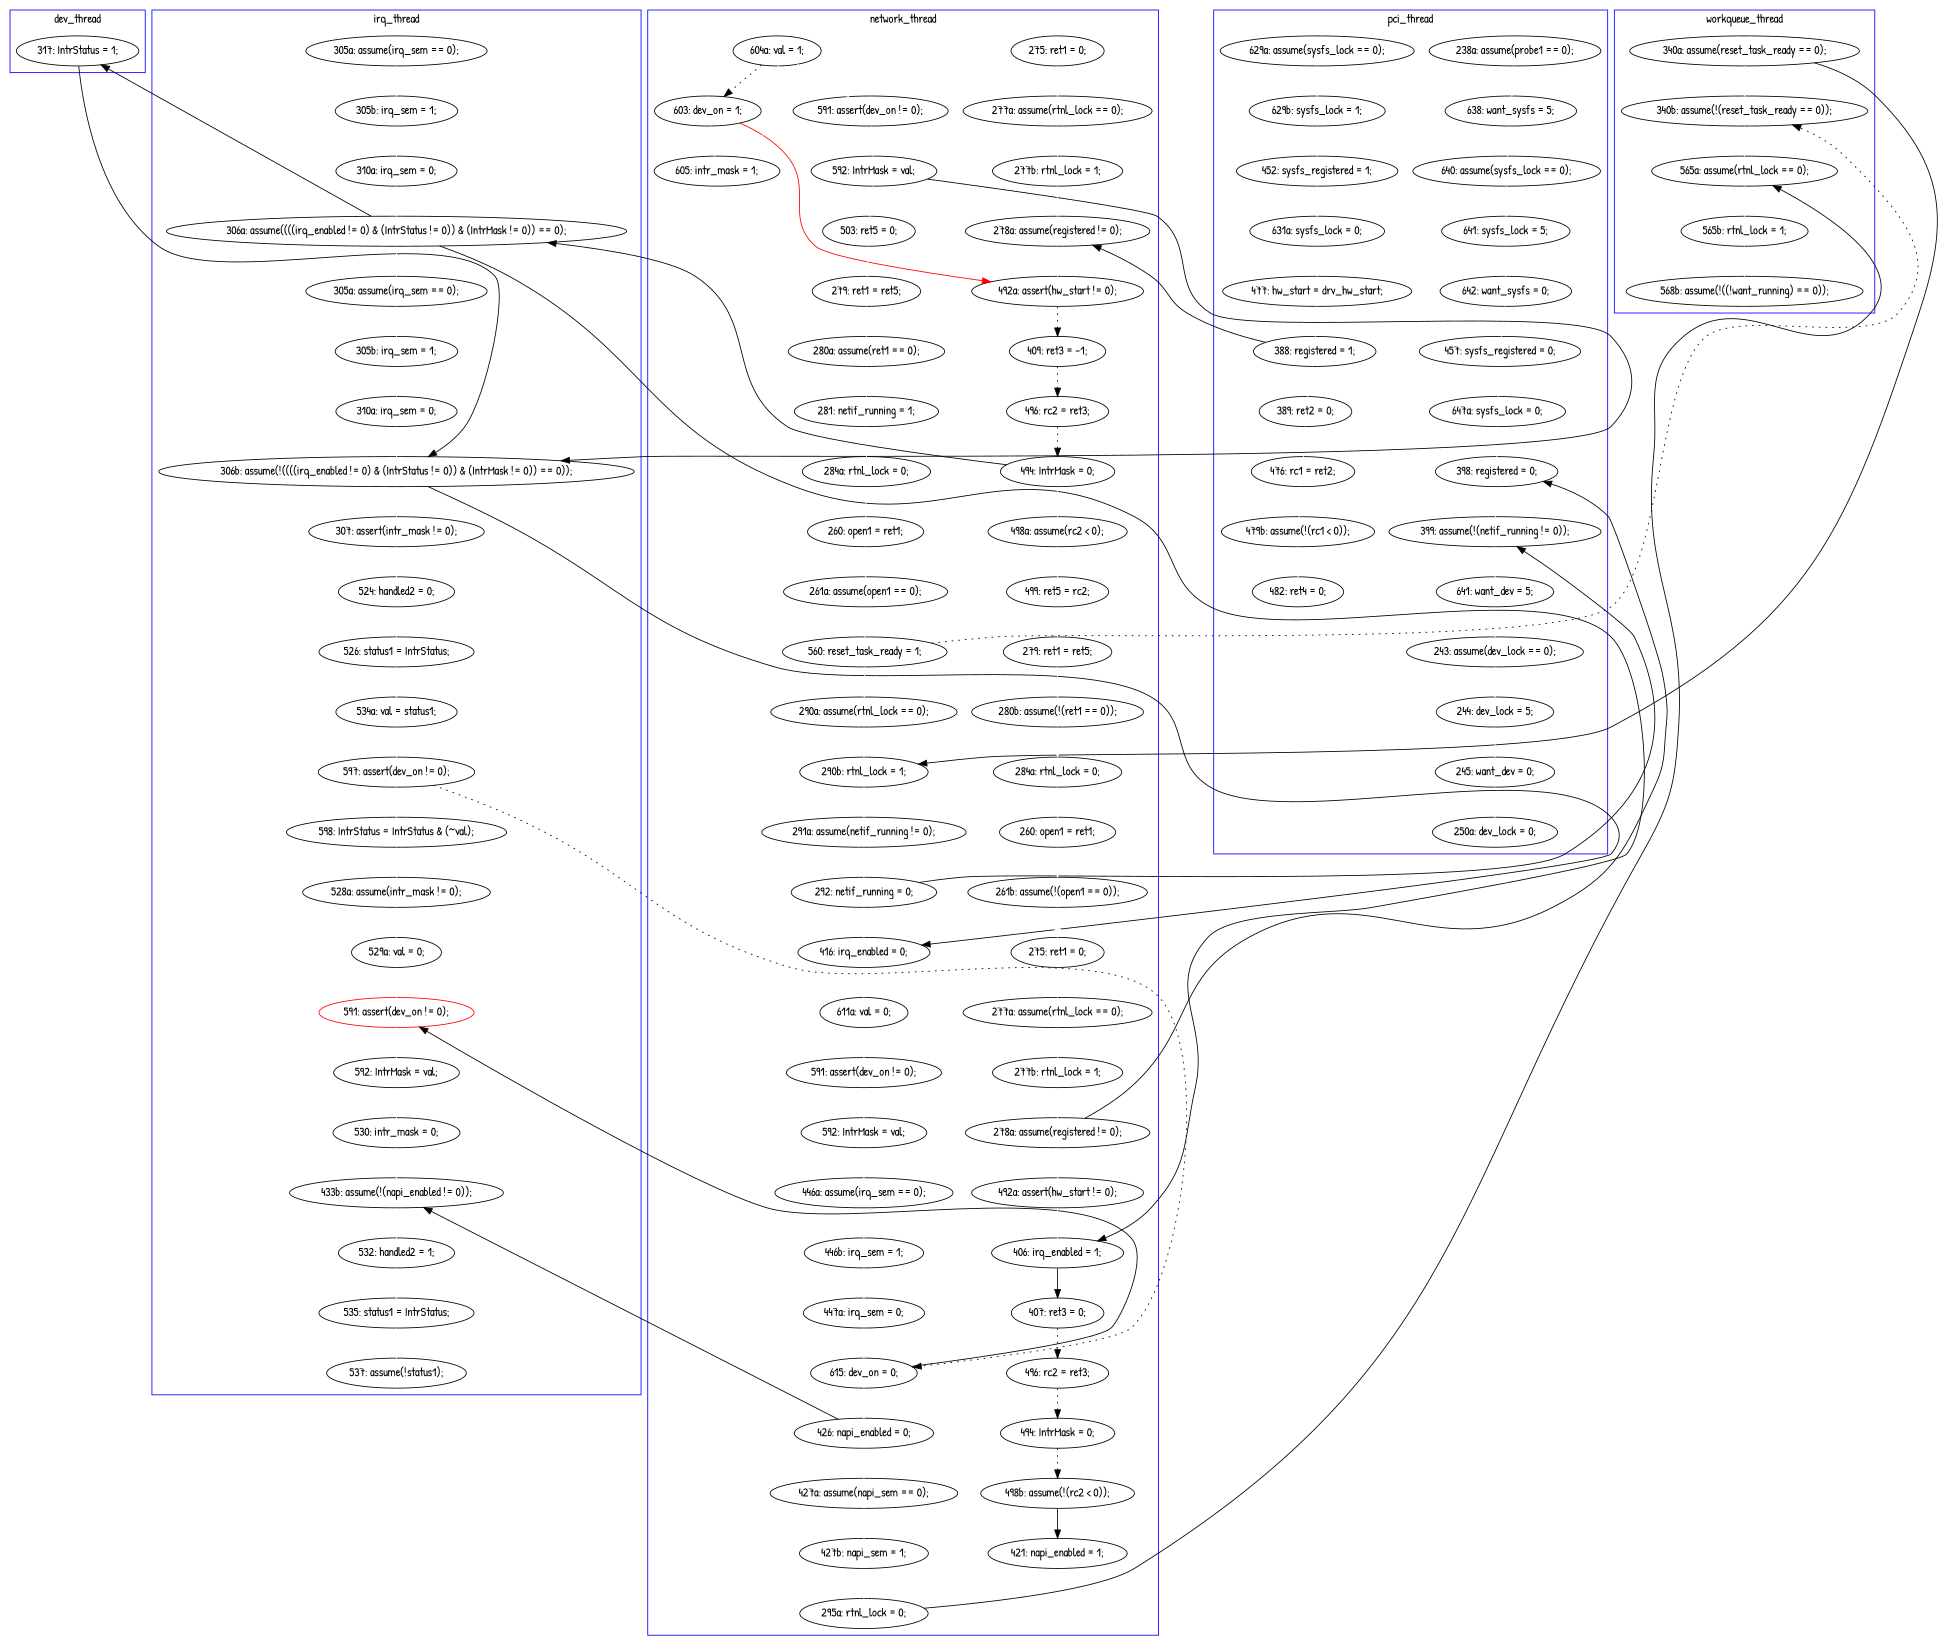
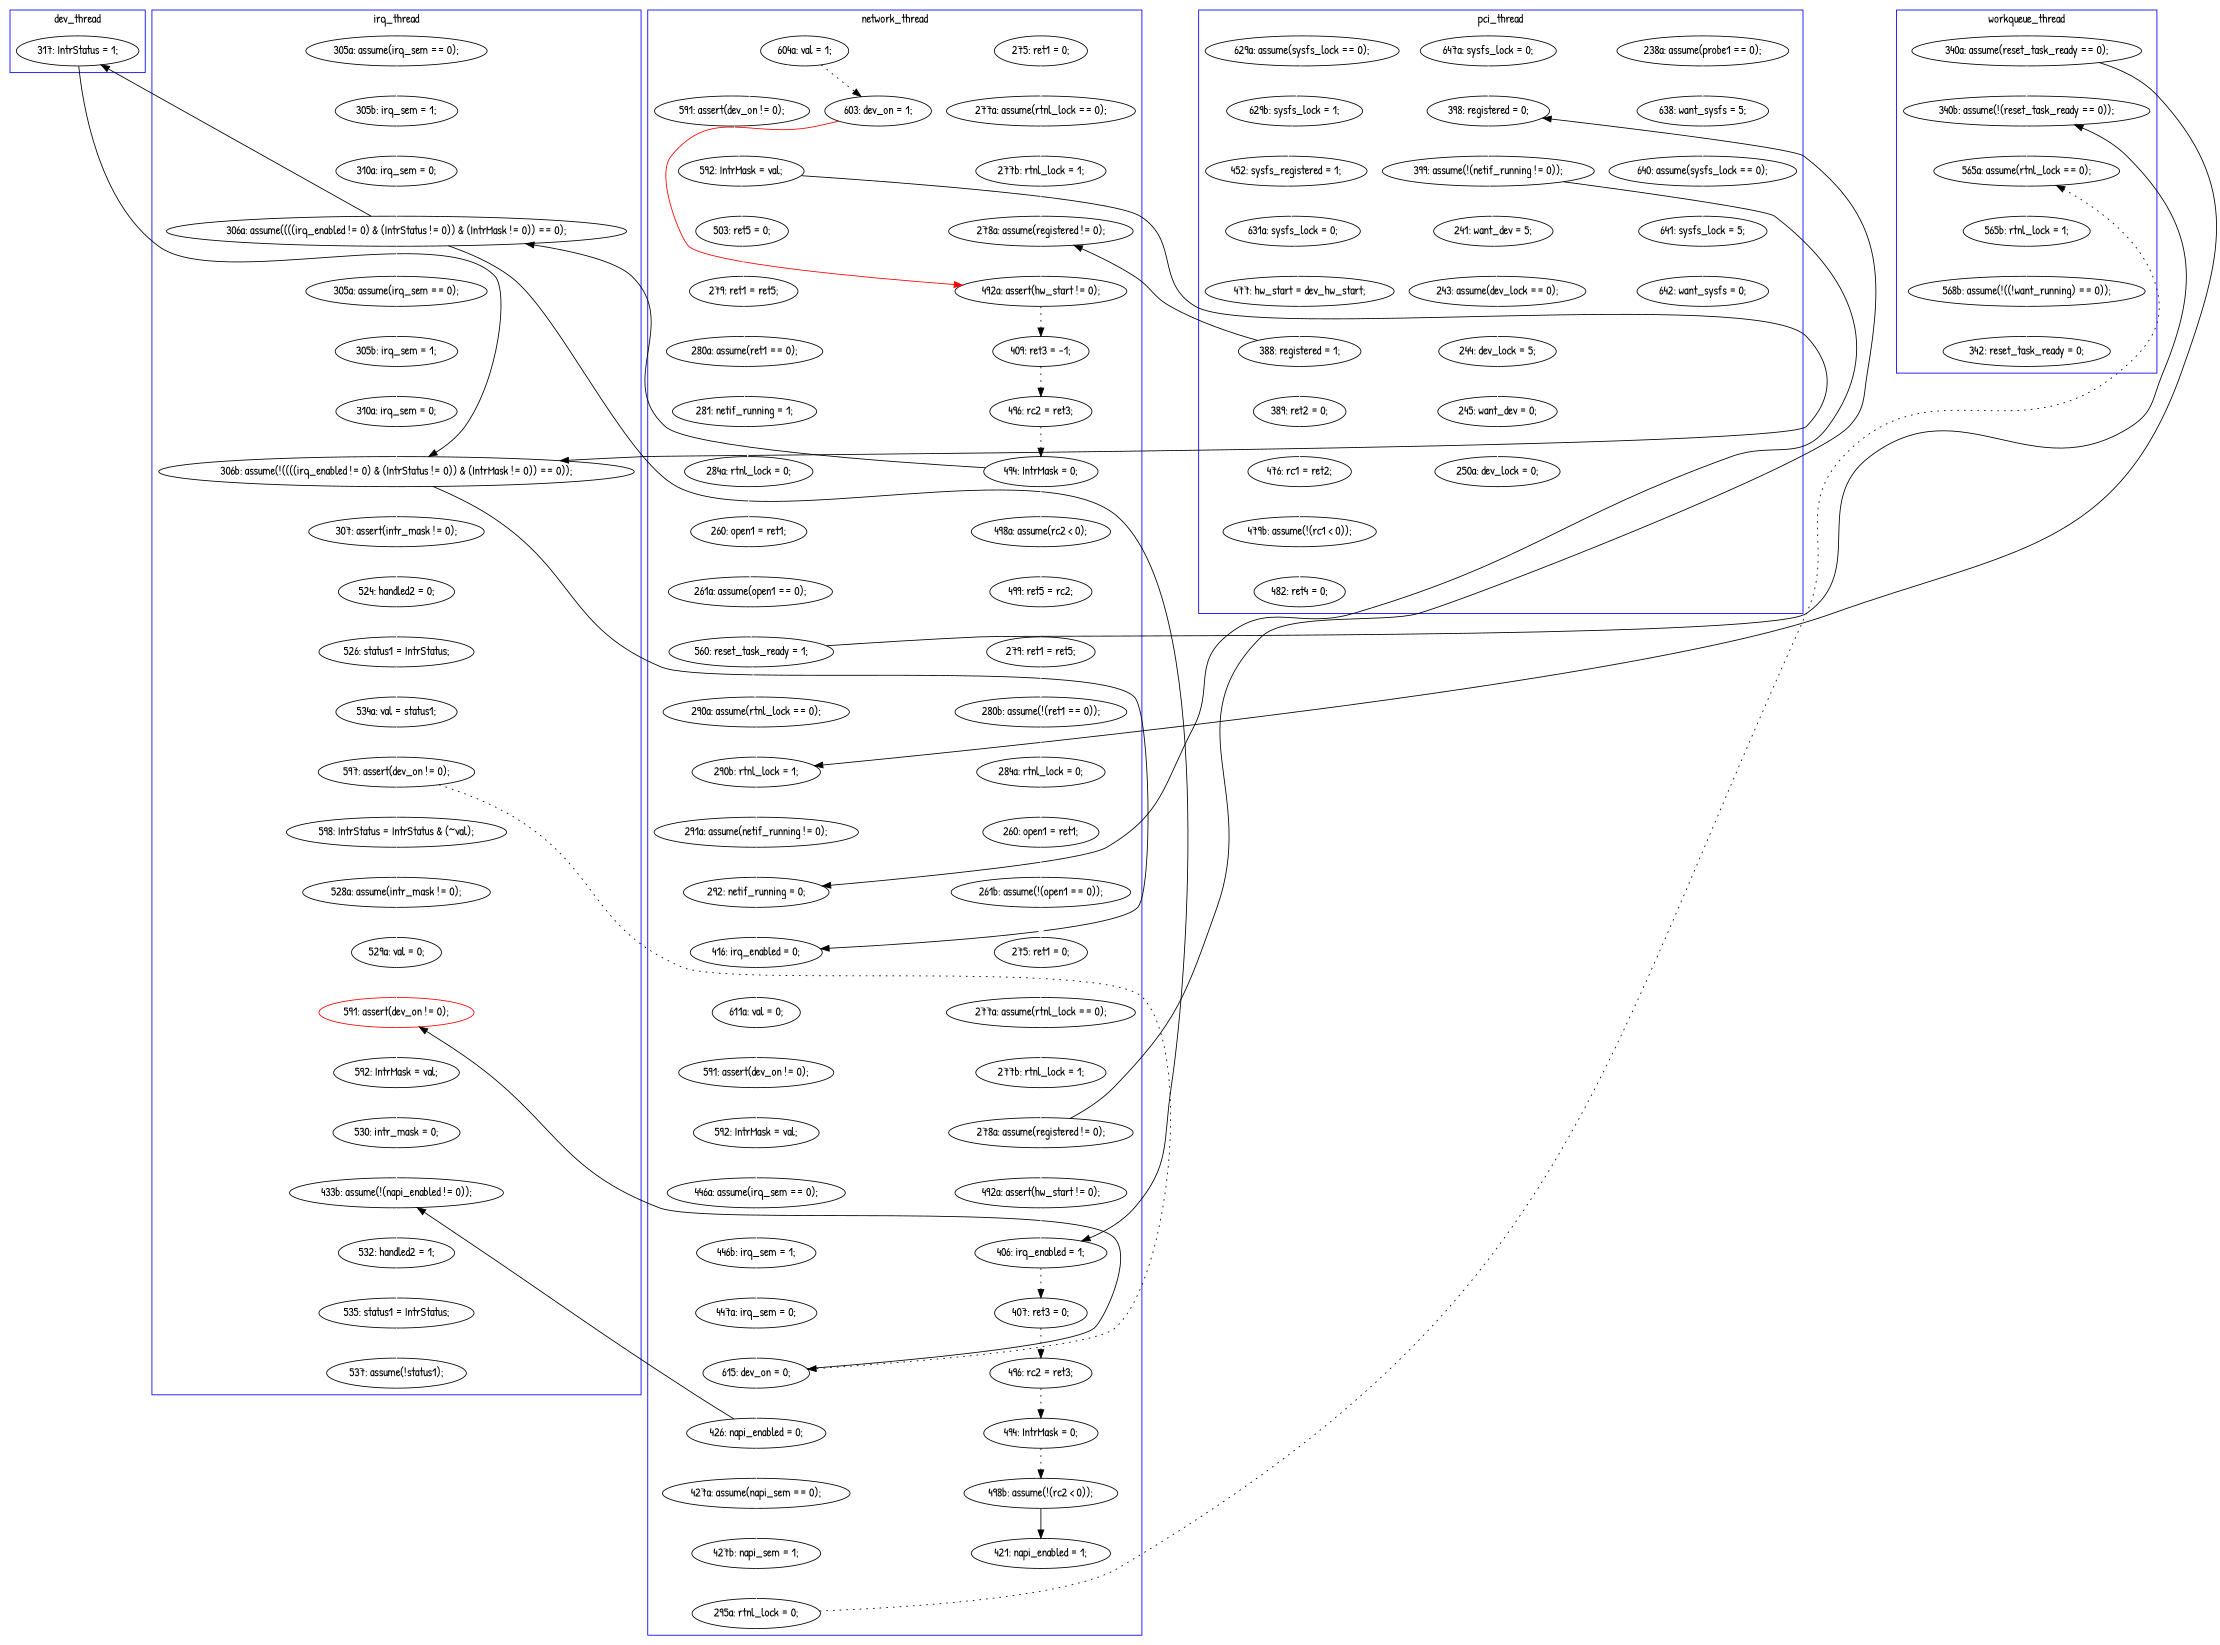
node "605: intr_mask = 1;": removed
node "477: hw_start = drv_hw_start;": label "477: hw_start = drv_hw_start;" -> "477: hw_start = dev_hw_start;"
node "457: sysfs_registered = 0;": removed
node "342: reset_task_ready = 0;": added
edge "560: reset_task_ready = 1;" -> "340b: assume(!(reset_task_ready == 0));": style dotted -> solid
node "641: want_dev = 5;": label "641: want_dev = 5;" -> "241: want_dev = 5;"
edge "292: netif_running = 0;" -> "399: assume(!(netif_running != 0));": reversed
edge "295a: rtnl_lock = 0;" -> "565a: assume(rtnl_lock == 0);": style solid -> dotted
edge "406: irq_enabled = 1;" -> "407: ret3 = 0;": style solid -> dotted
